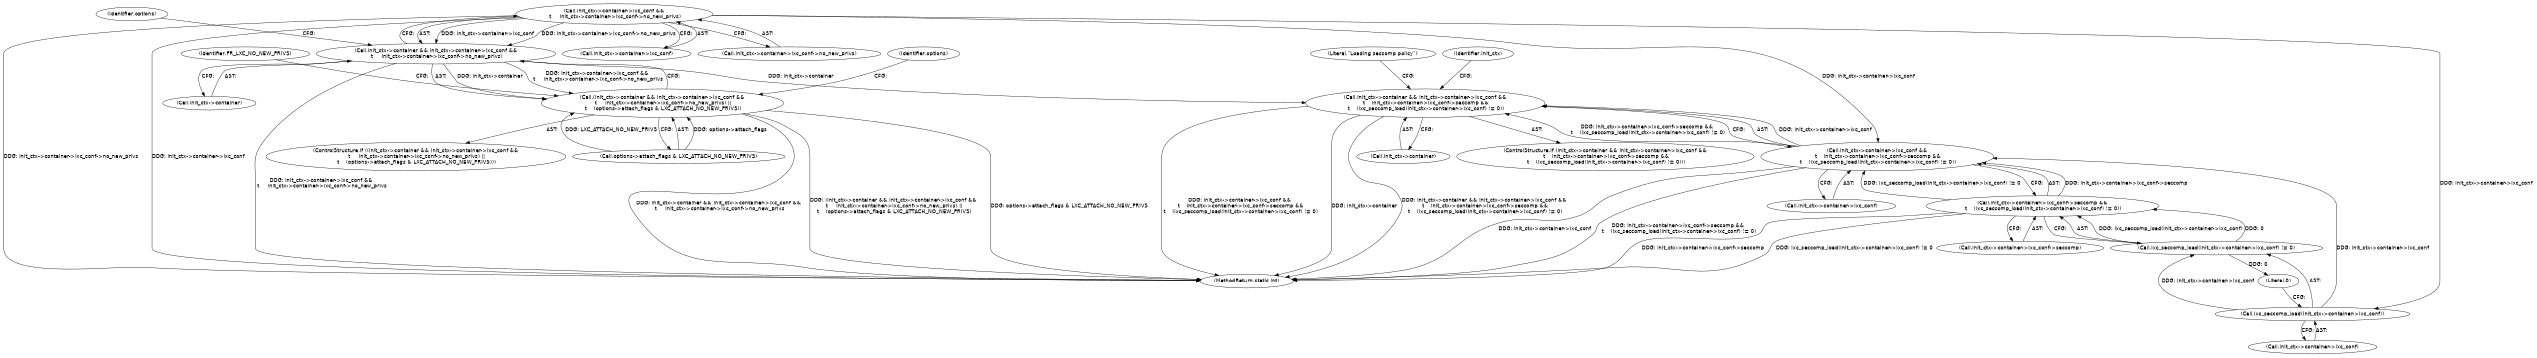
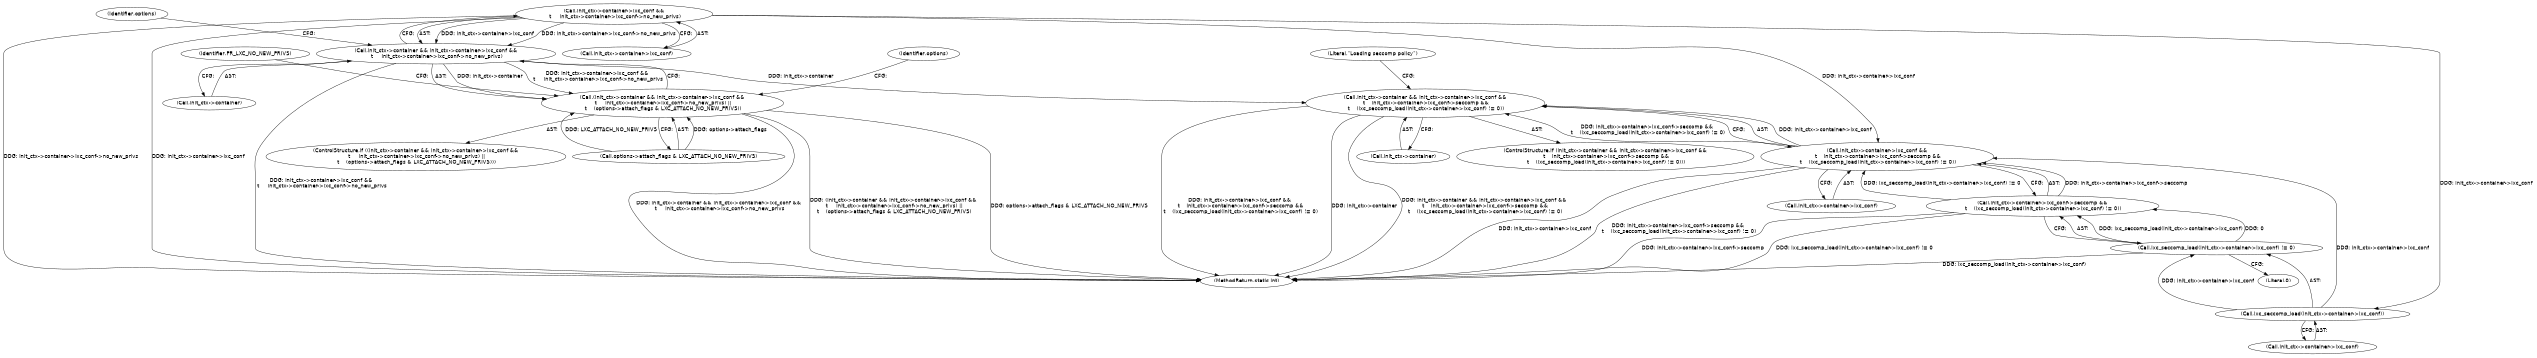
node "(Call,init_ctx->container->lxc_conf->no_new_privs)": removed
node "(Identifier,init_ctx)": removed
node "(Call,init_ctx->container->lxc_conf->seccomp)": removed
edge "(Call,lxc_seccomp_load(init_ctx->container->lxc_conf) != 0)" -> "(Literal,0)": label "DDG: 0" -> "CFG: "
edge "(Call,lxc_seccomp_load(init_ctx->container->lxc_conf) != 0)" -> "(MethodReturn,static int)": added, label "DDG: lxc_seccomp_load(init_ctx->container->lxc_conf)"
edge "(Literal,0)" -> "(Call,lxc_seccomp_load(init_ctx->container->lxc_conf))": removed, label "CFG:"
